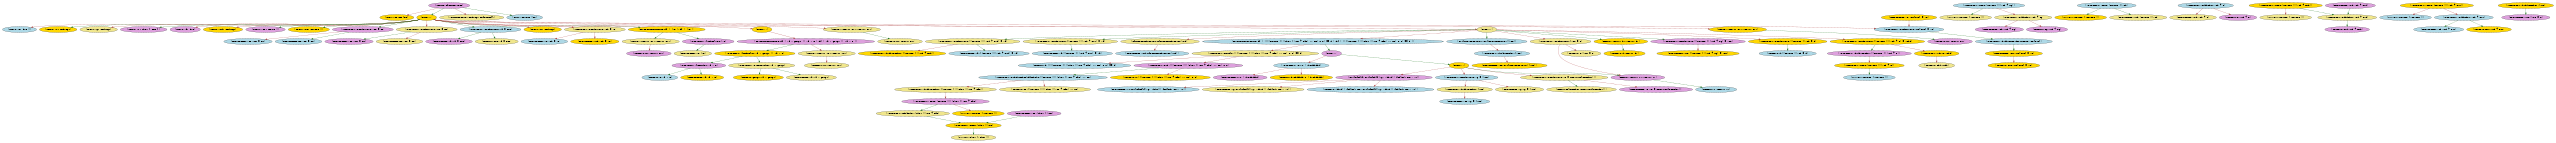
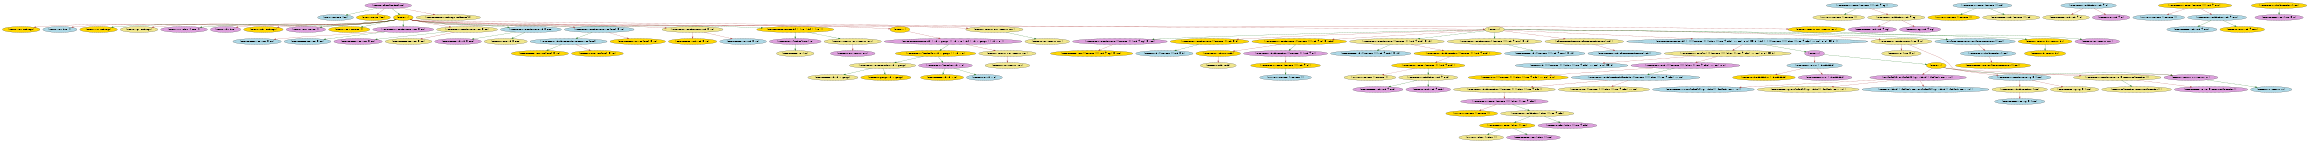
node "(METHOD,tftp_connect)": label "(METHOD,tftp_connect)" -> "(METHOD,tftp_logicalNot)"
edge "(IDENTIFIER,v10,v10 + 340)" -> "(<operator>.addition,v10 + 340)": reversed
edge "(IDENTIFIER,v2,v12[148] = v2)" -> "(<operator>.assignment,v12[148] = v2)": reversed
edge "(<operator>.indirection,*(_DWORD *)(v10 + 340))" -> "(<operator>.cast,(_DWORD *)(v10 + 340))": added
edge "(IDENTIFIER,v12,v12[148] = v2)" -> "(LITERAL,148,v12[148] = v2)": now "(<operator>.indirectIndexAccess,v12[148])" -> "(LITERAL,148,v12[148] = v2)"
edge "(IDENTIFIER,v12,(char *)v12)" -> "(<operator>.cast,(char *)v12)": reversed
node "(LITERAL,892,(char *)v12 + 892)": added
